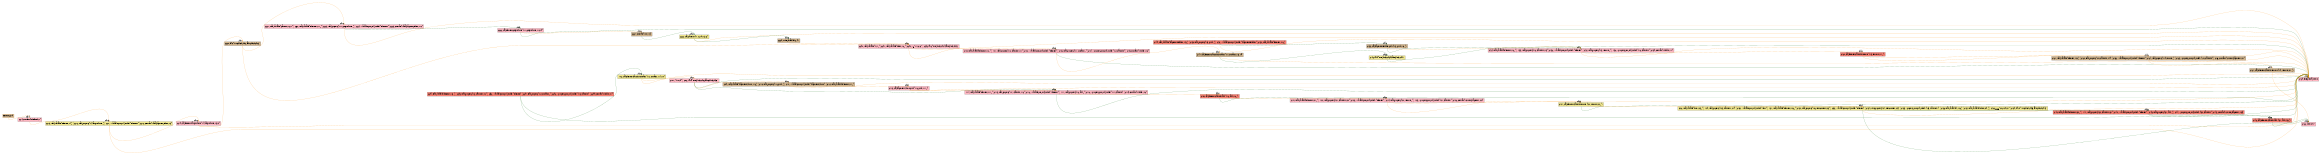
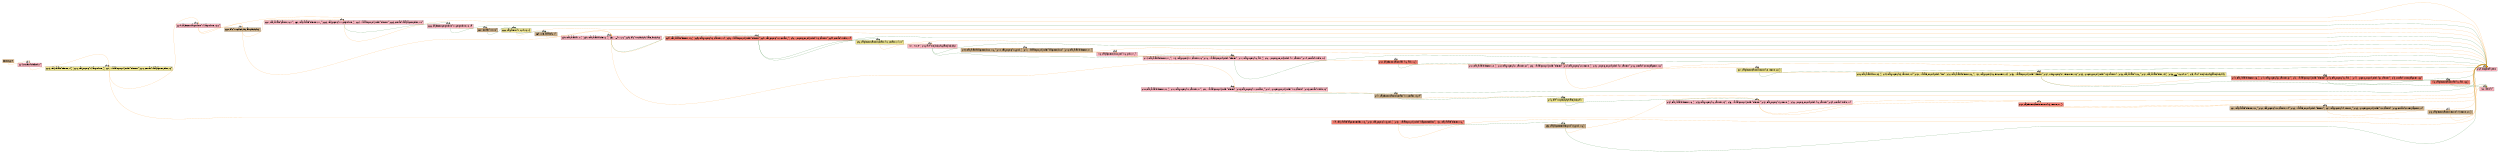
edge "8690: read-variable['i',v7,-]" -> "8694: read-variable['element',v13,-]": added
